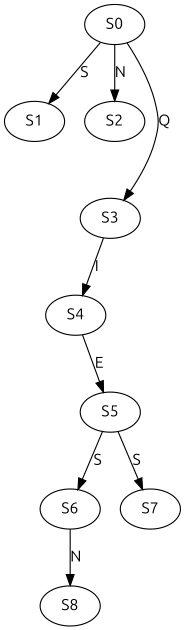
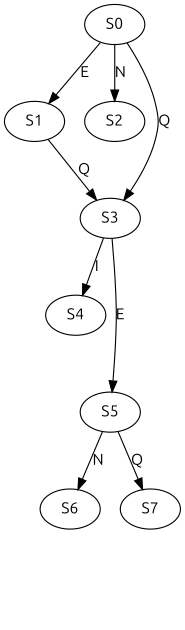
edge "S0" -> "S1": label "S" -> "E"
edge "S1" -> "S3": added, label "Q"
edge "S4" -> "S5": now "S3" -> "S5"
edge "S5" -> "S6": label "S" -> "N"
edge "S5" -> "S7": label "S" -> "Q"
node "S8": removed
